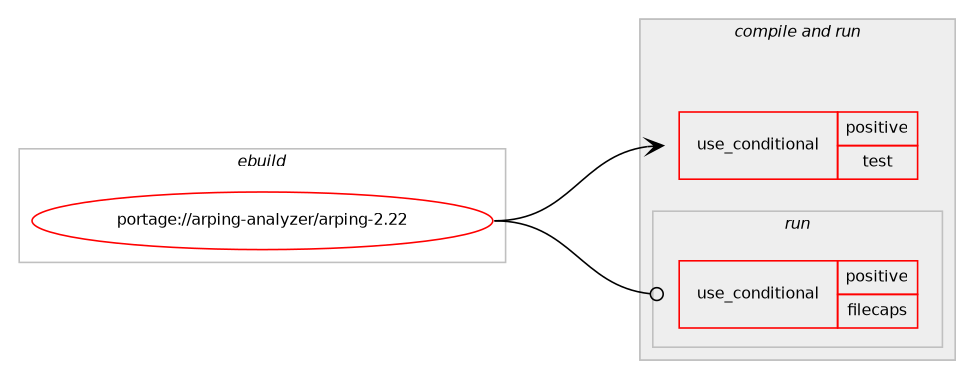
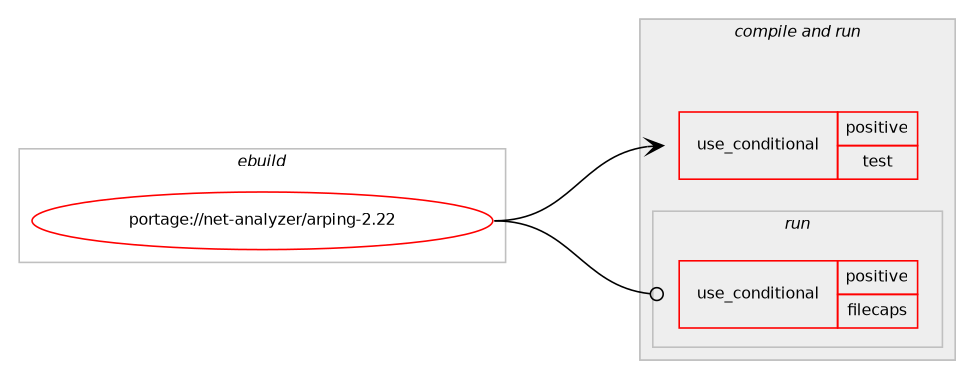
node "portage://arping-analyzer/arping-2.22": label "portage://arping-analyzer/arping-2.22" -> "portage://net-analyzer/arping-2.22"
